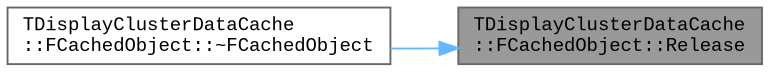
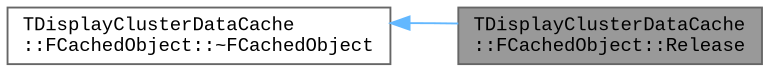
edge "TDisplayClusterDataCache ::FCachedObject::~FCachedObject" -> "TDisplayClusterDataCache ::FCachedObject::Release": reversed
